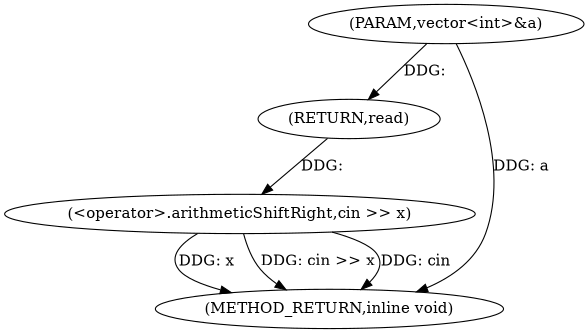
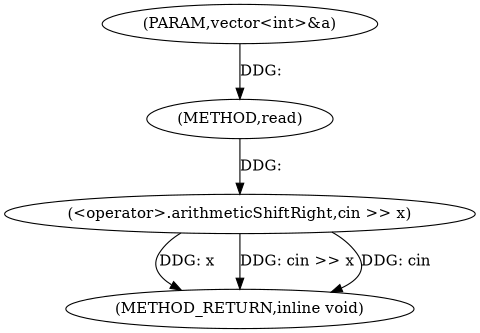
node "(RETURN,read)": label "(RETURN,read)" -> "(METHOD,read)"
edge "(PARAM,vector<int>&a)" -> "(METHOD_RETURN,inline void)": removed, label "DDG: a"
